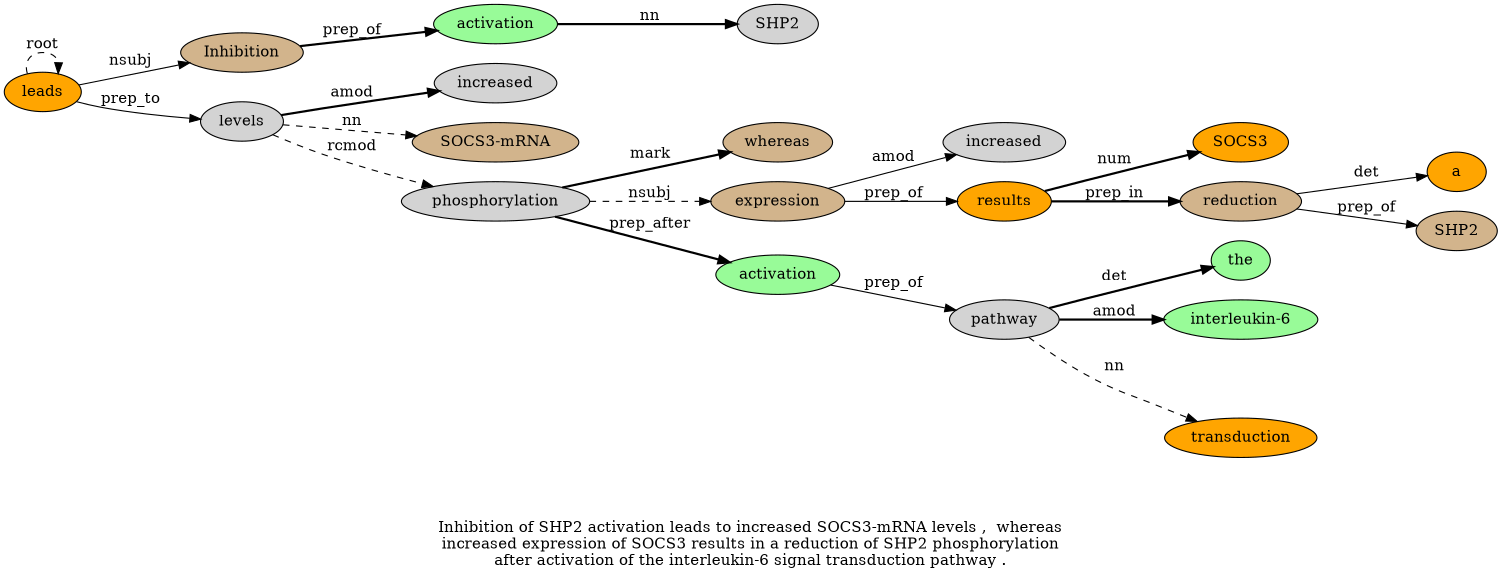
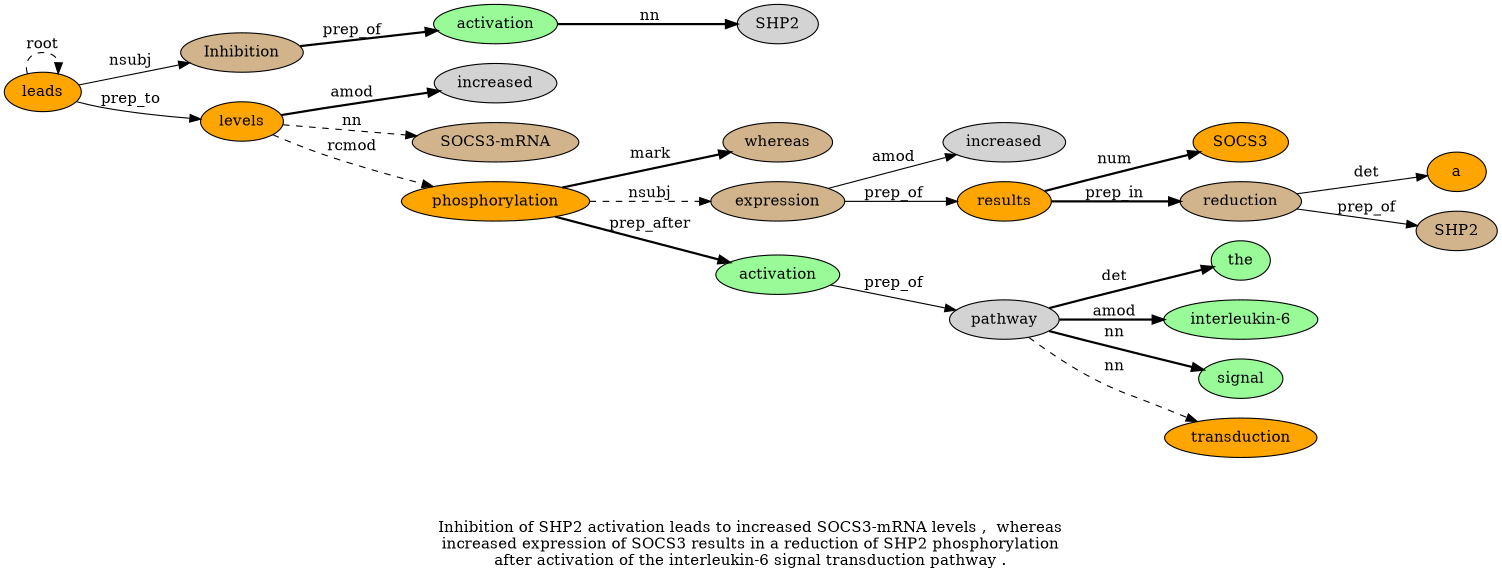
node "levels": fillcolor lightgrey -> orange
node "phosphorylation": fillcolor lightgrey -> orange
node "signal": added
